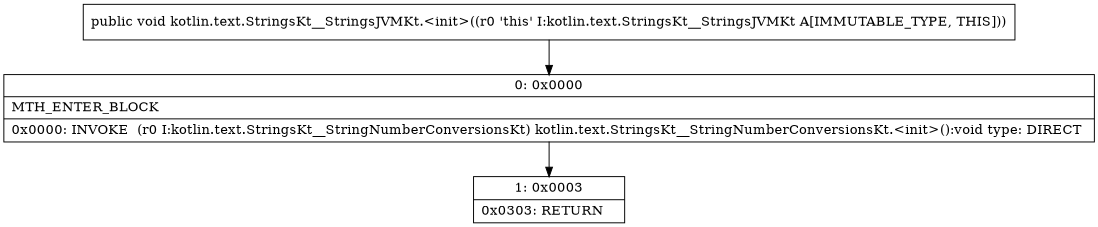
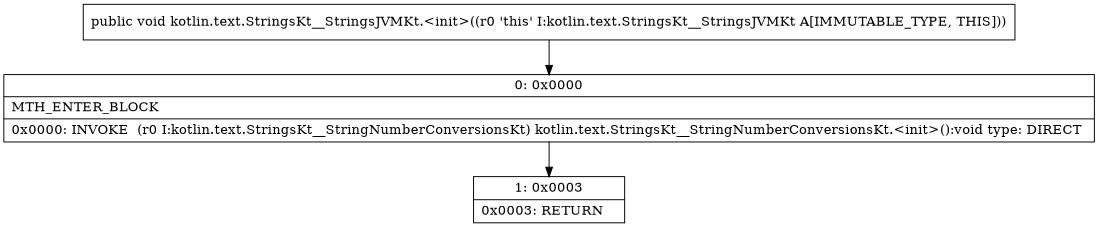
node "1: 0x0003": text "0x0303: RETURN" -> "0x0003: RETURN"
